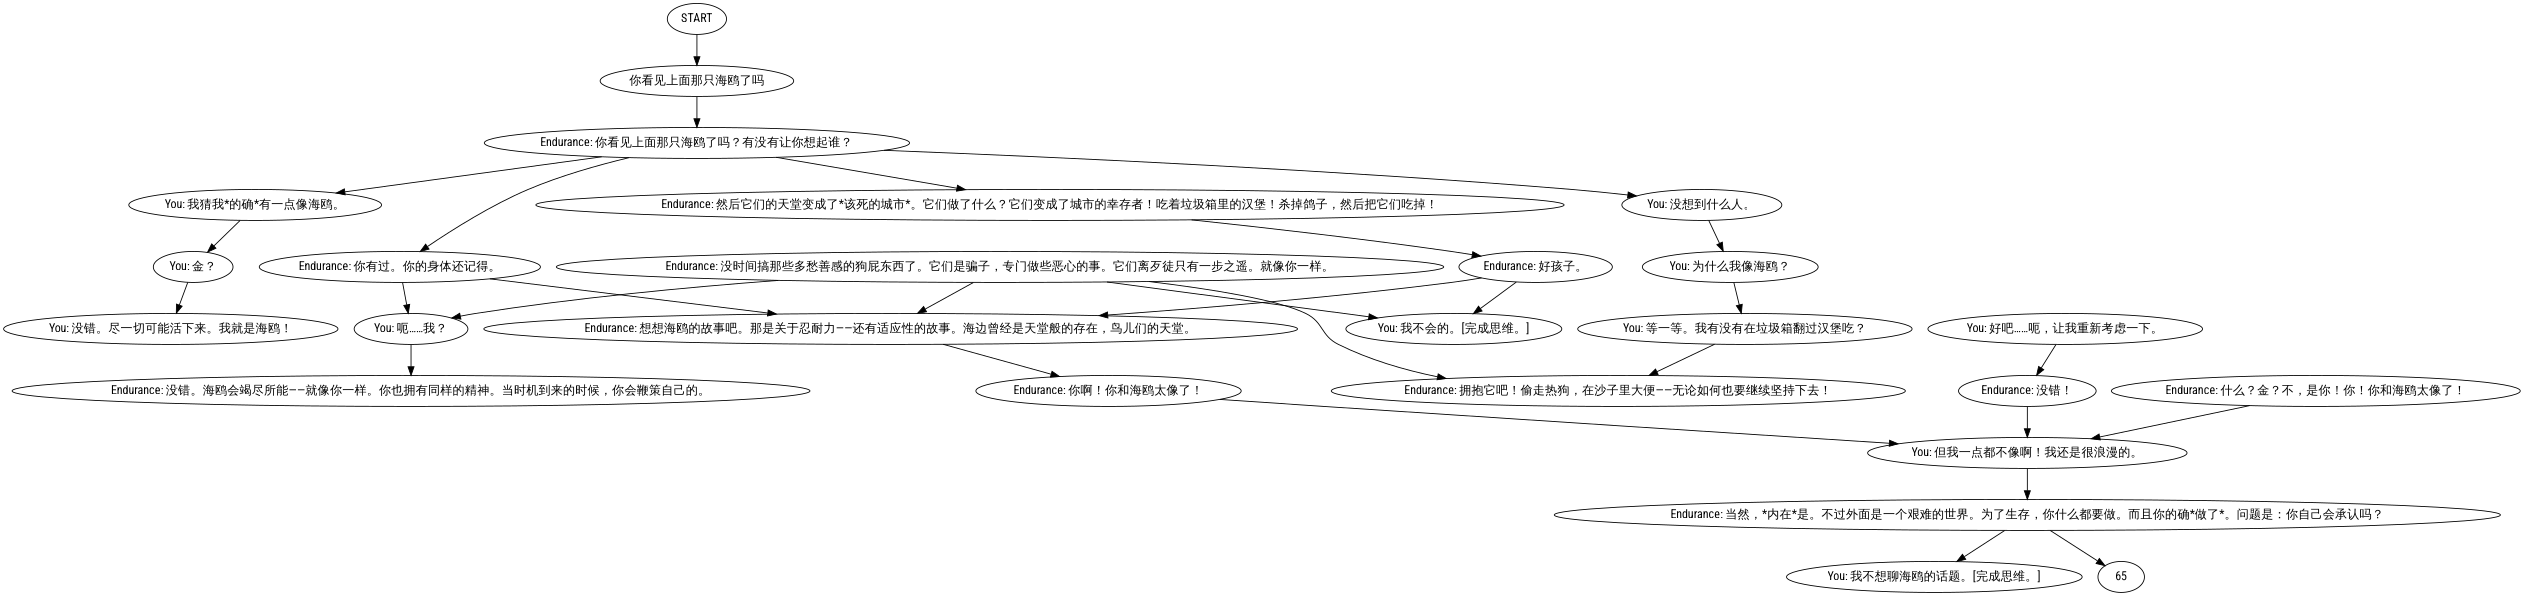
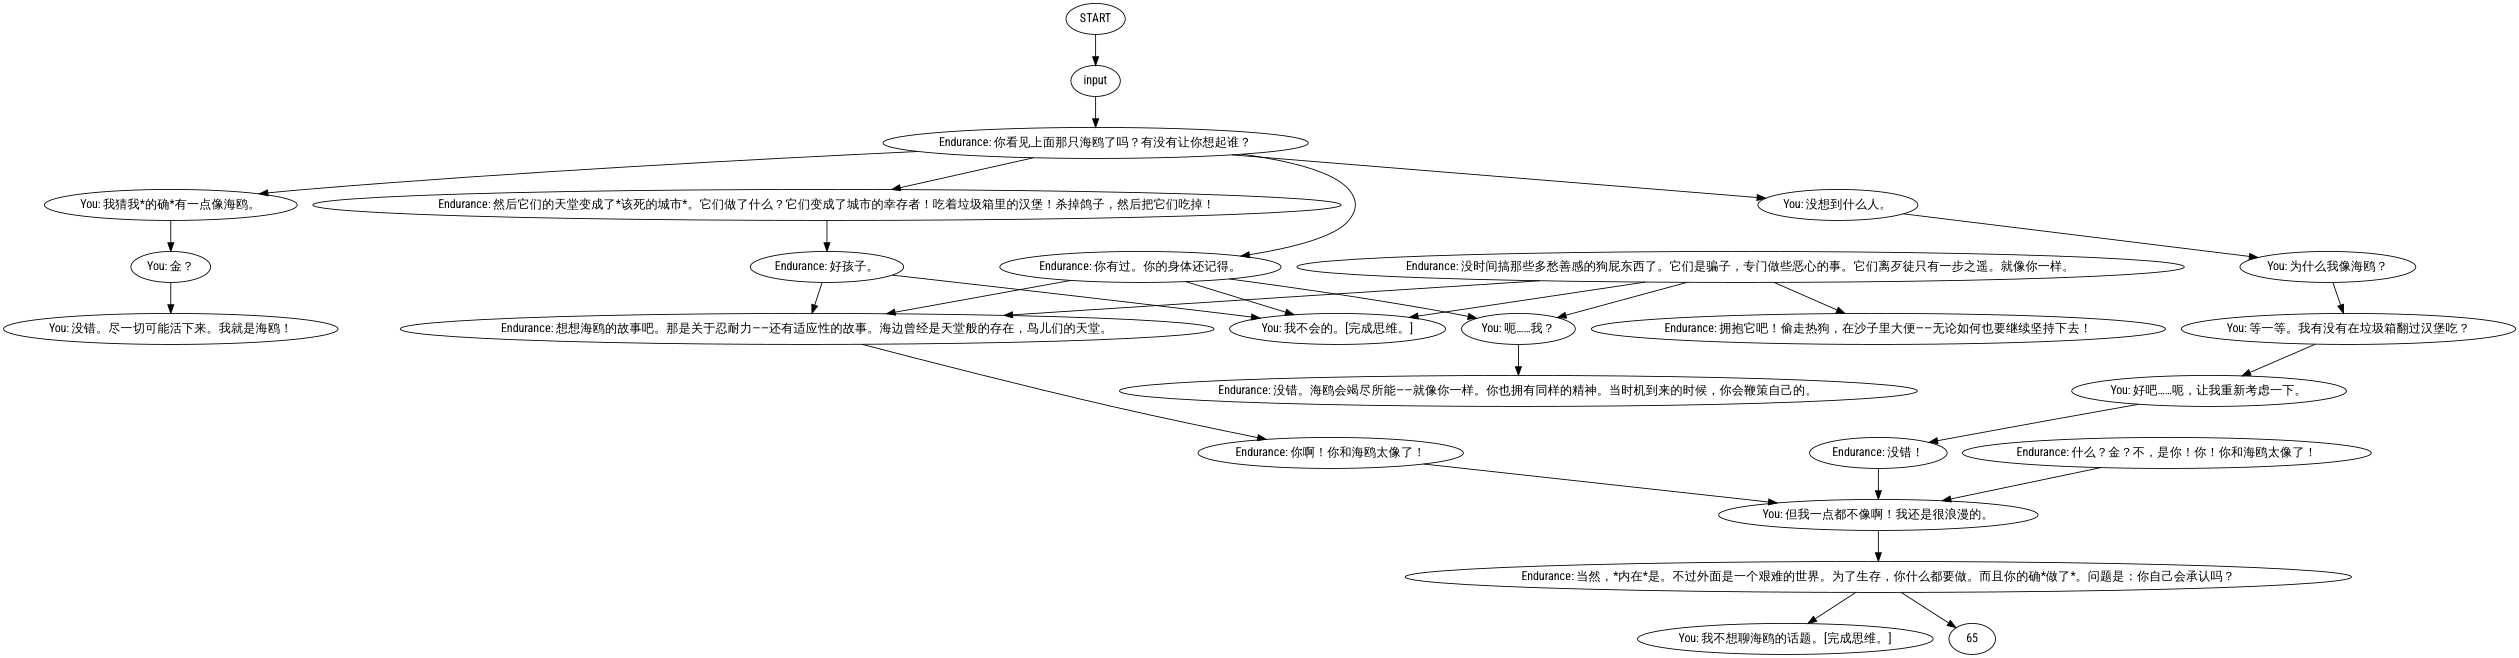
node "你看见上面那只海鸥了吗": label "你看见上面那只海鸥了吗" -> "input"
edge "Endurance: 你有过。你的身体还记得。" -> "You: 我不会的。[完成思维。]": added
edge "You: 等一等。我有没有在垃圾箱翻过汉堡吃？" -> "Endurance: 拥抱它吧！偷走热狗，在沙子里大便——无论如何也要继续坚持下去！": now "You: 等一等。我有没有在垃圾箱翻过汉堡吃？" -> "You: 好吧……呃，让我重新考虑一下。"
